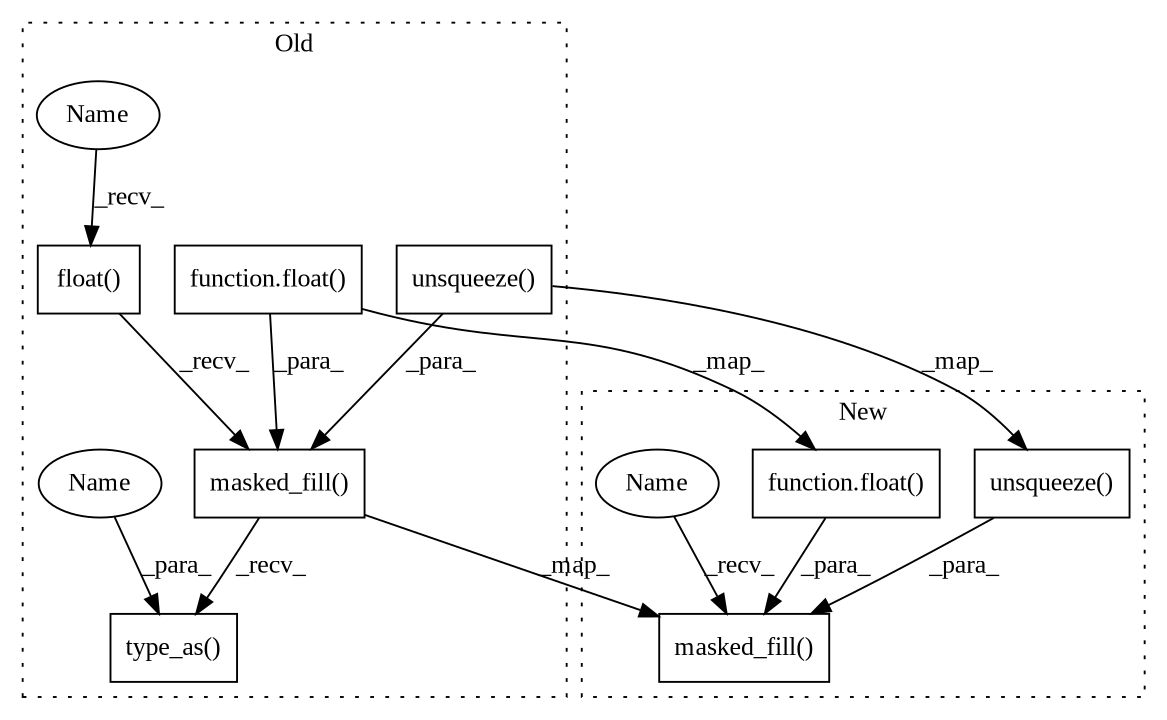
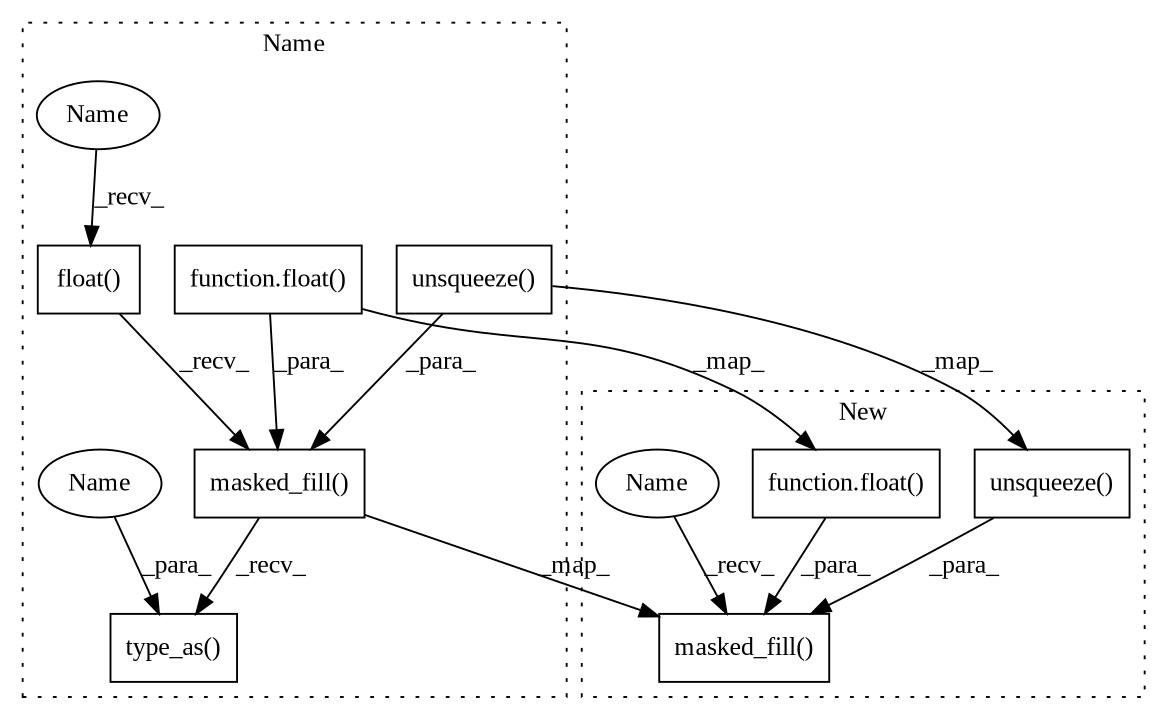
cluster "Old": label "Old" -> "Name"
